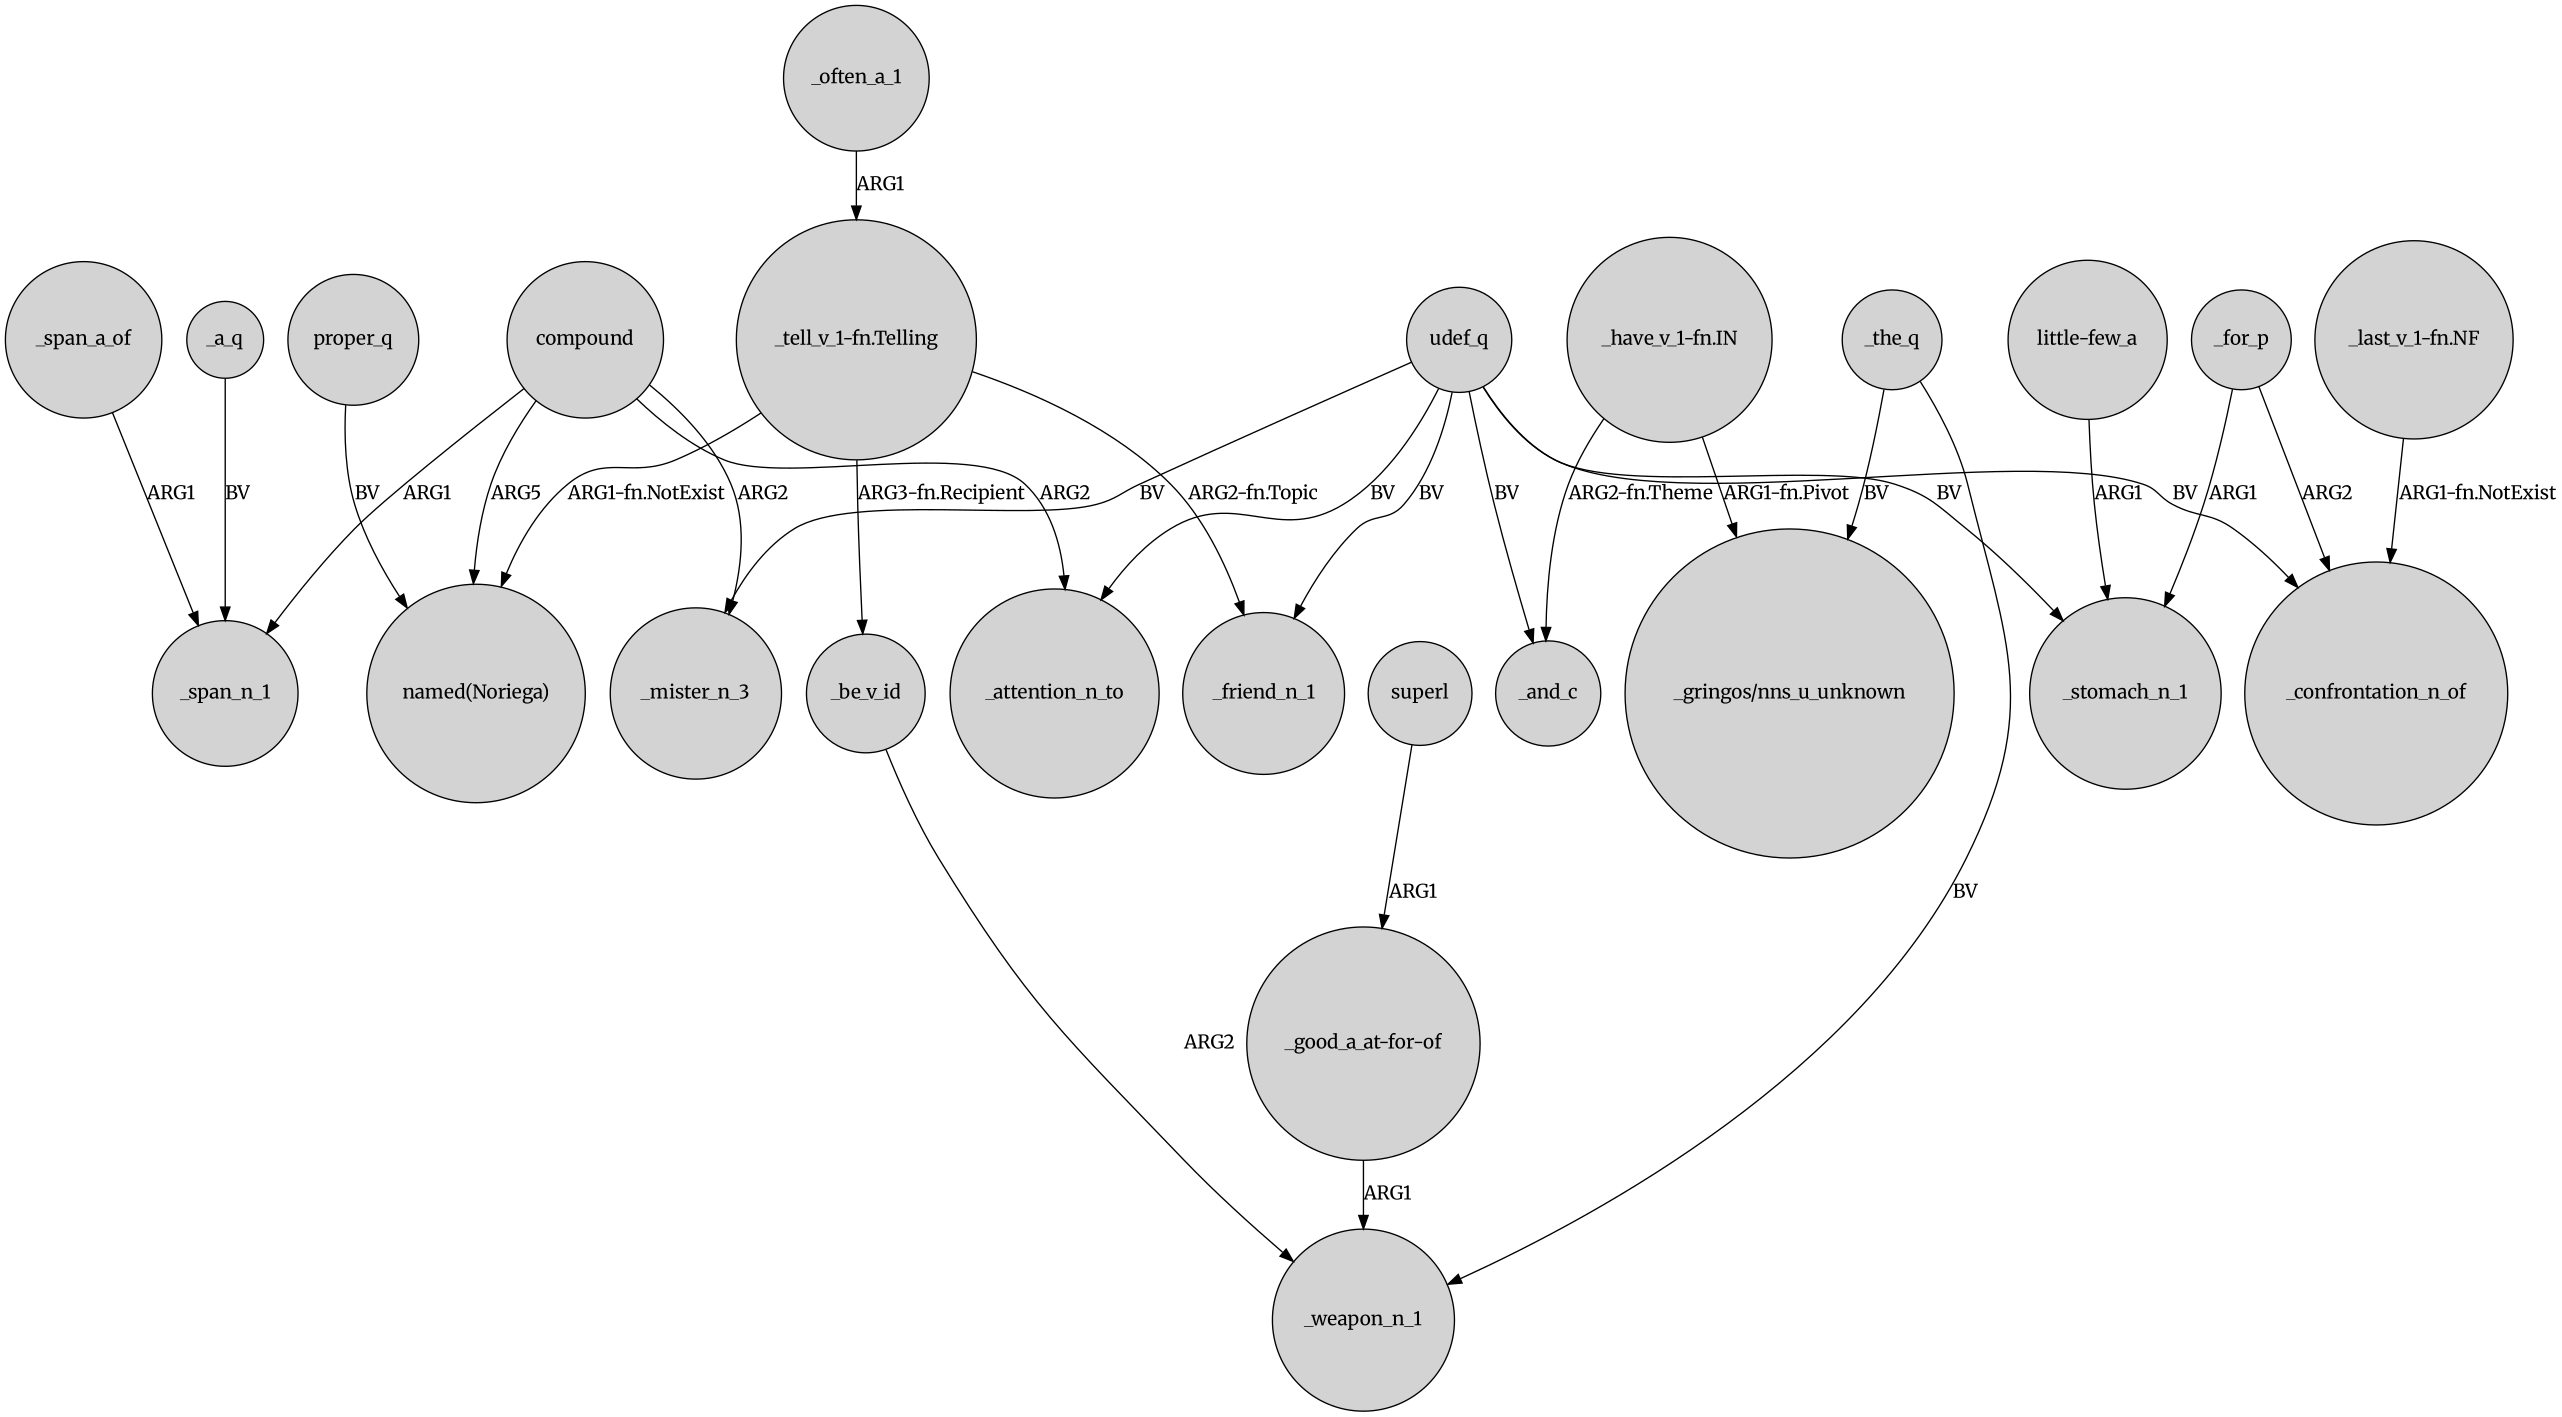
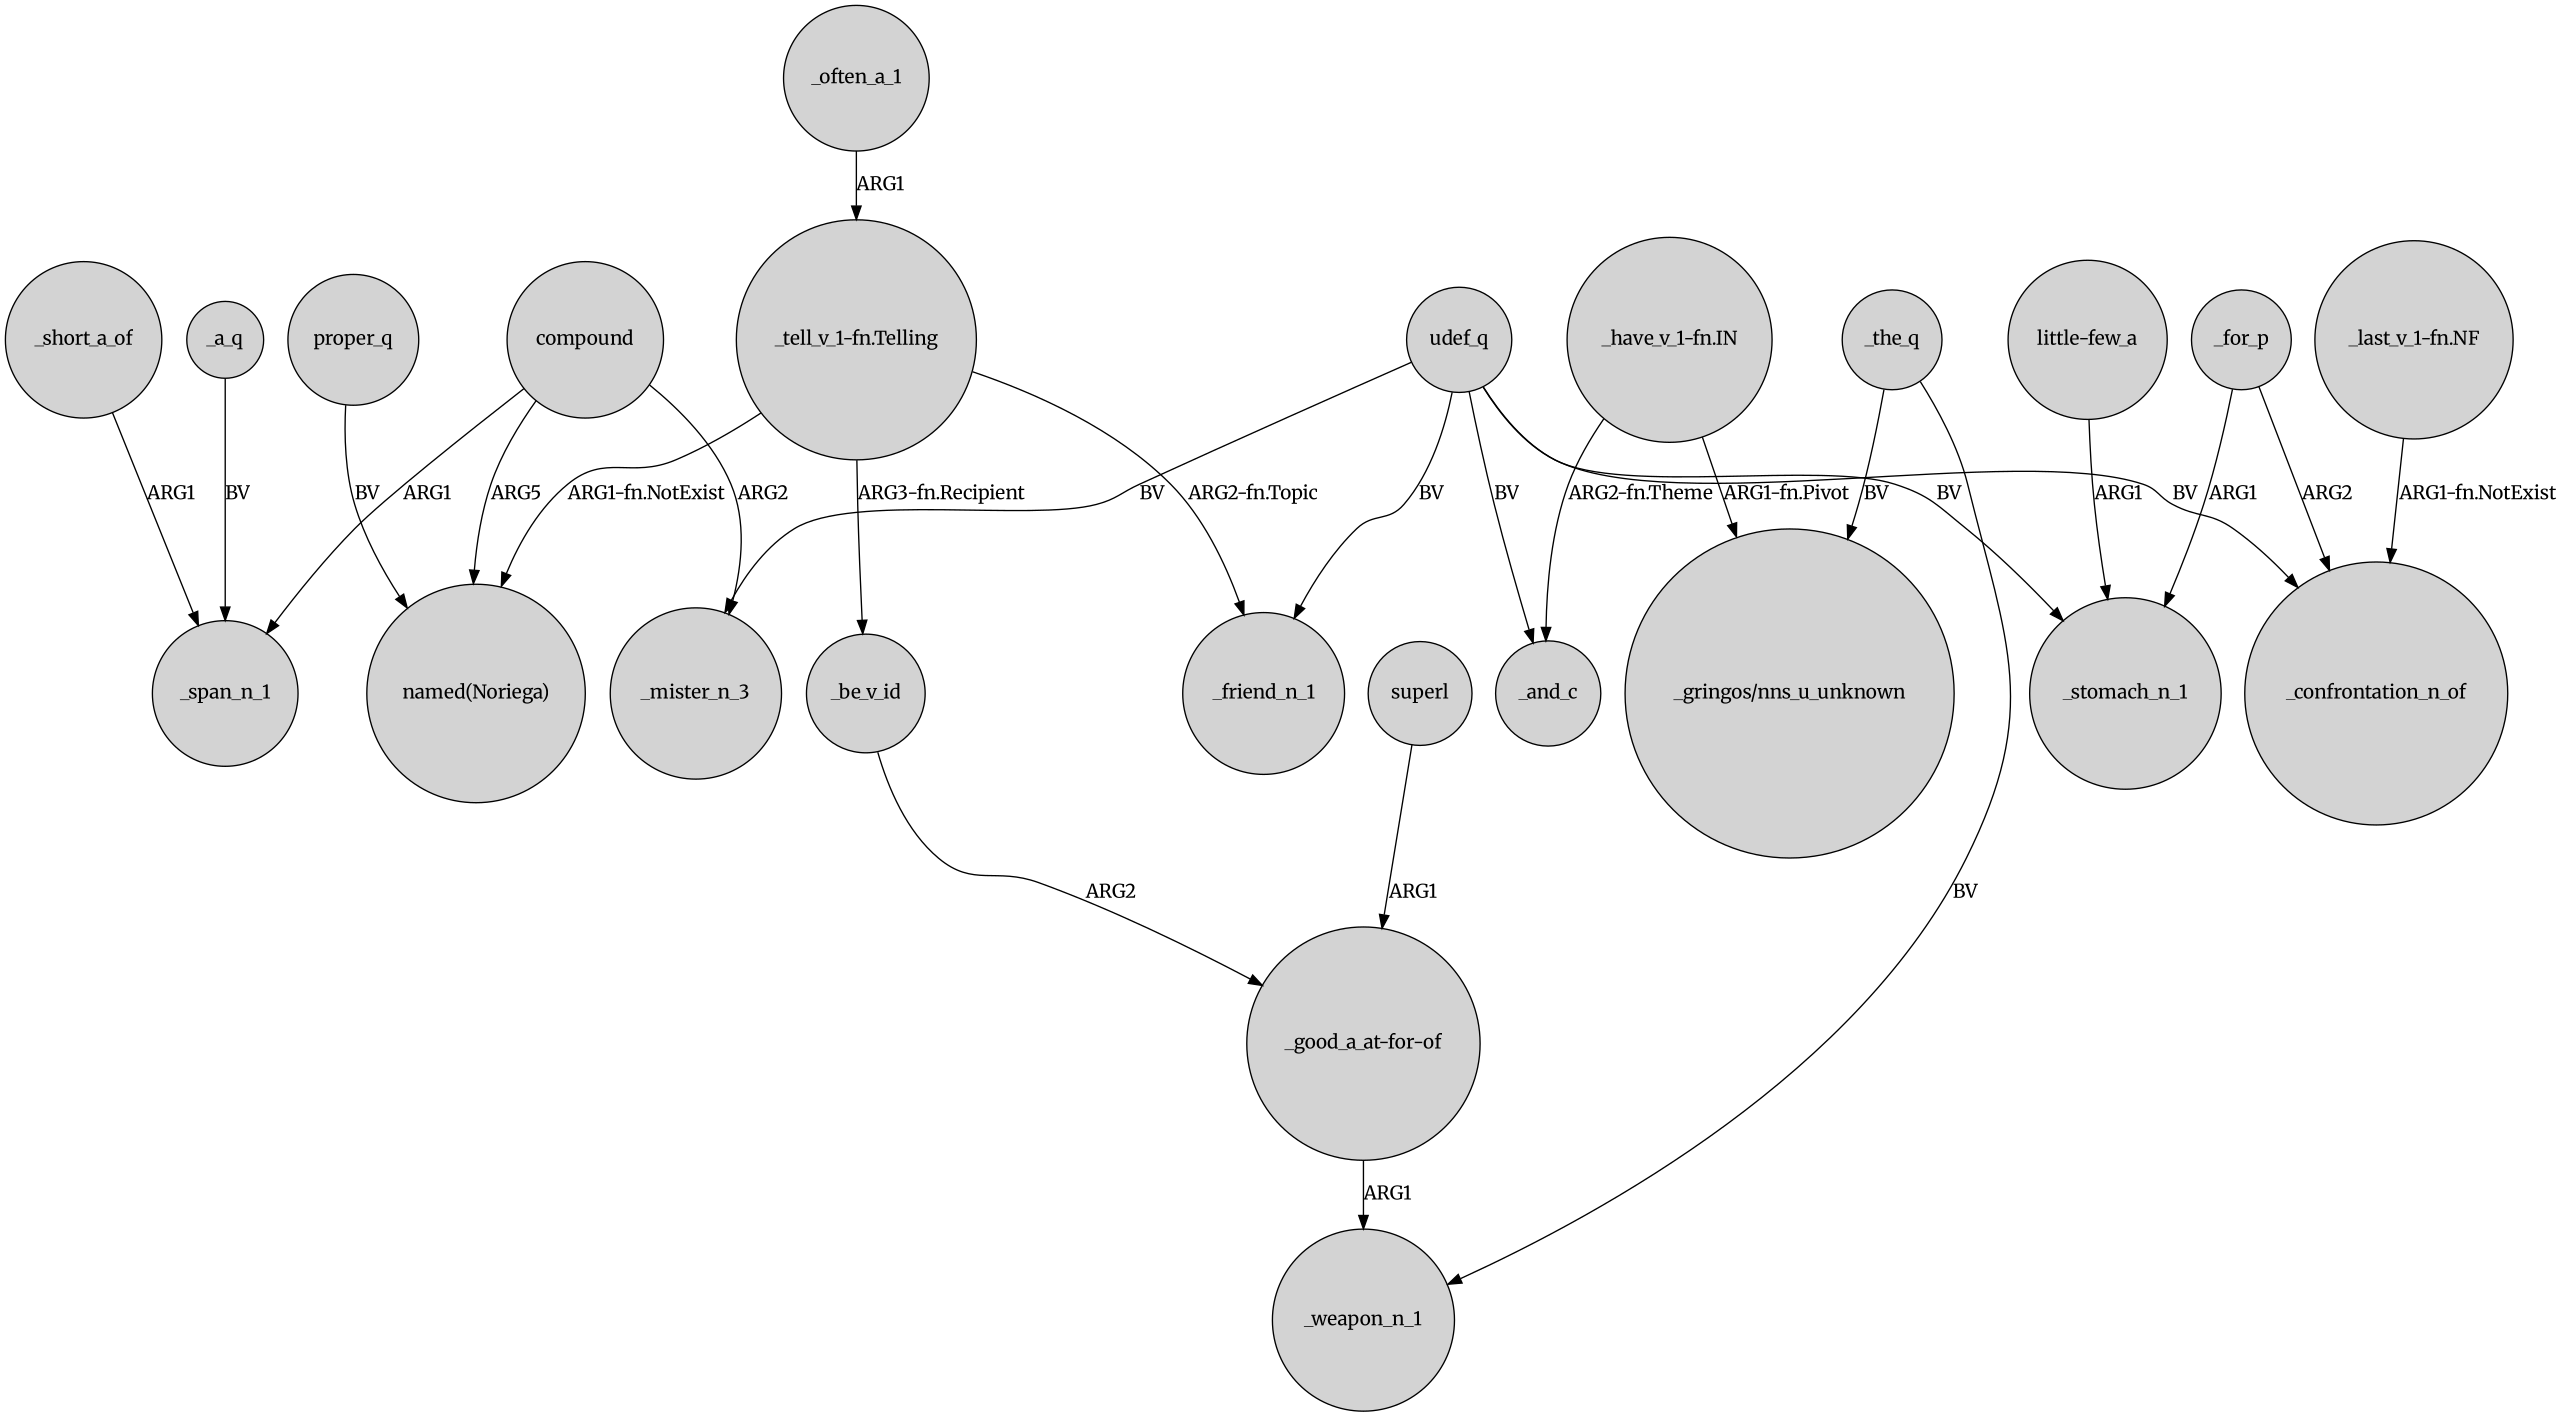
node "_span_a_of": label "_span_a_of" -> "_short_a_of"
node "_attention_n_to": removed
edge "_be_v_id" -> "_weapon_n_1": now "_be_v_id" -> "_good_a_at-for-of"
